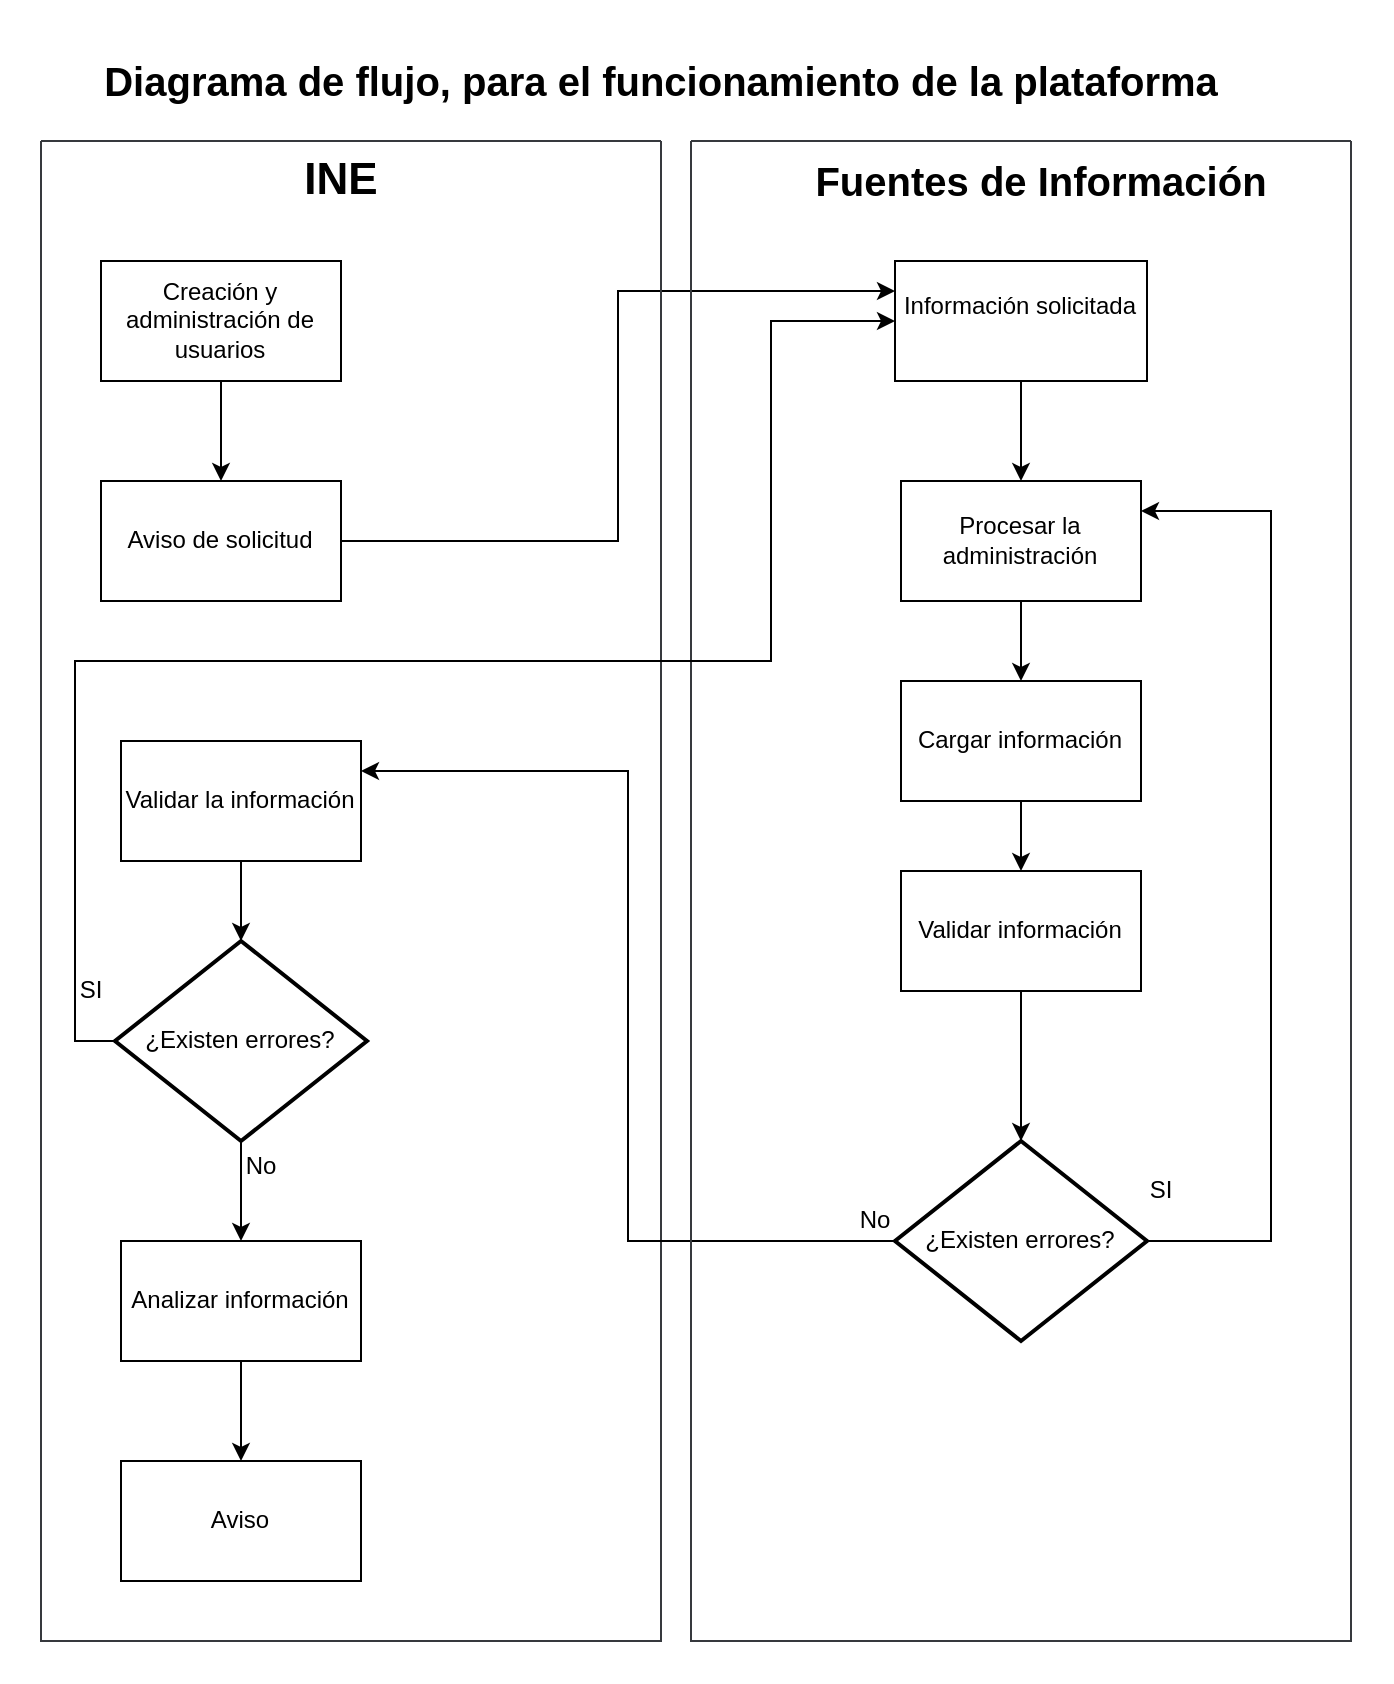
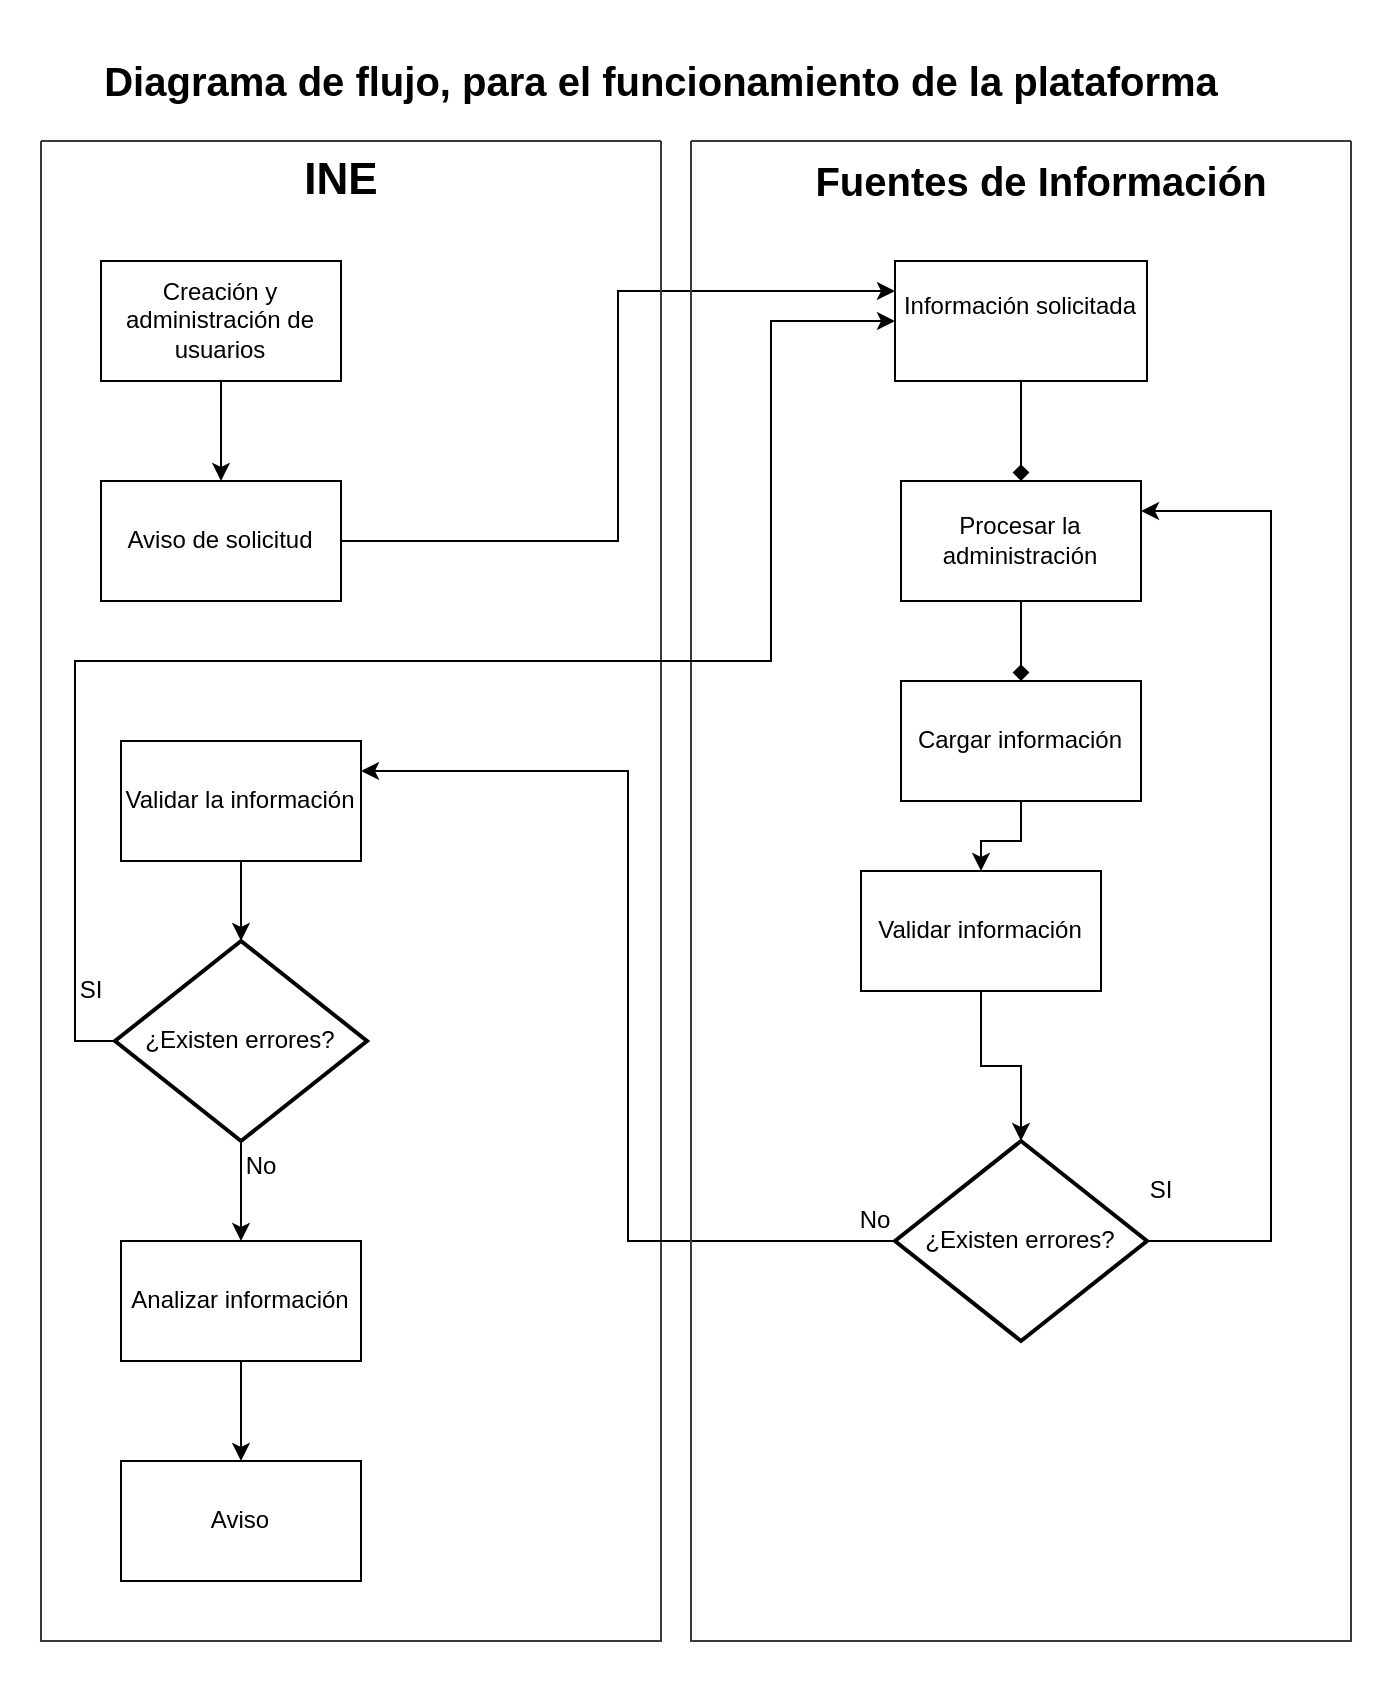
edge "Información solicitada" -> "Procesar la administración": arrowhead classic -> diamond
edge "Procesar la administración" -> "Cargar información": arrowhead classic -> diamond
node "Validar información": moved (1021, 931) -> (981, 931)
